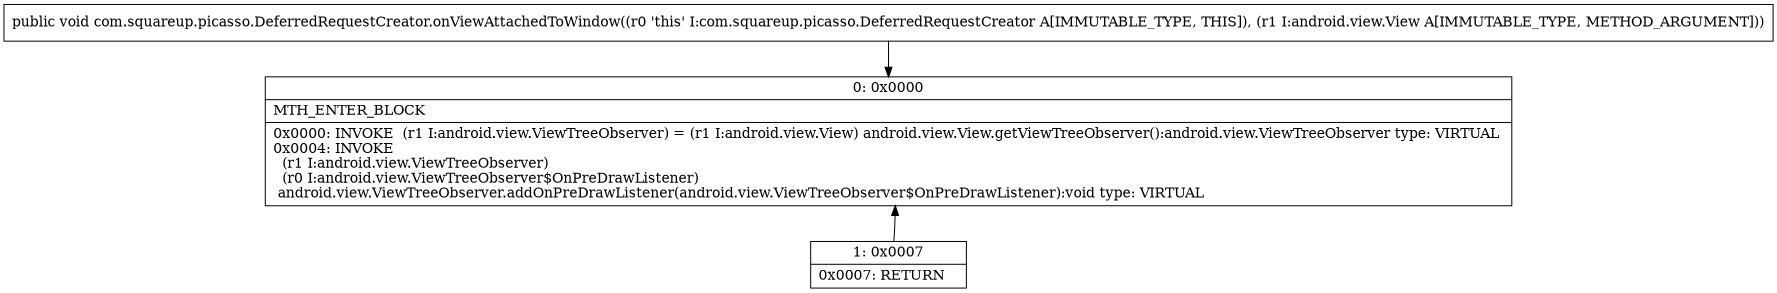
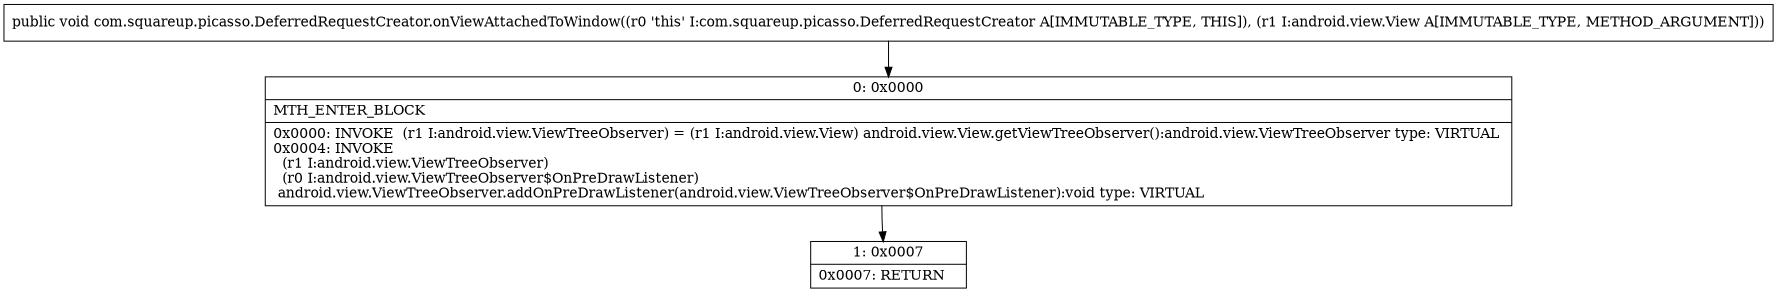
edge "1: 0x0007" -> "0: 0x0000": reversed
